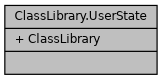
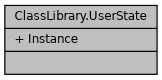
node "ClassLibrary.UserState": text "+ ClassLibrary" -> "+ Instance"
